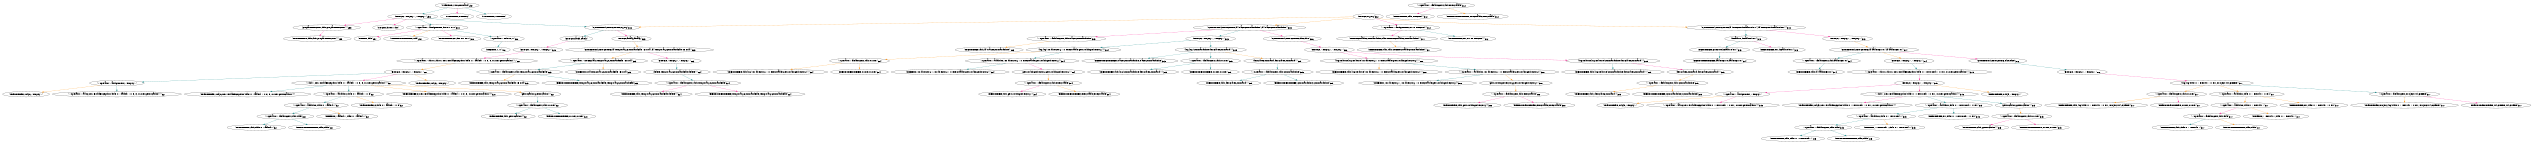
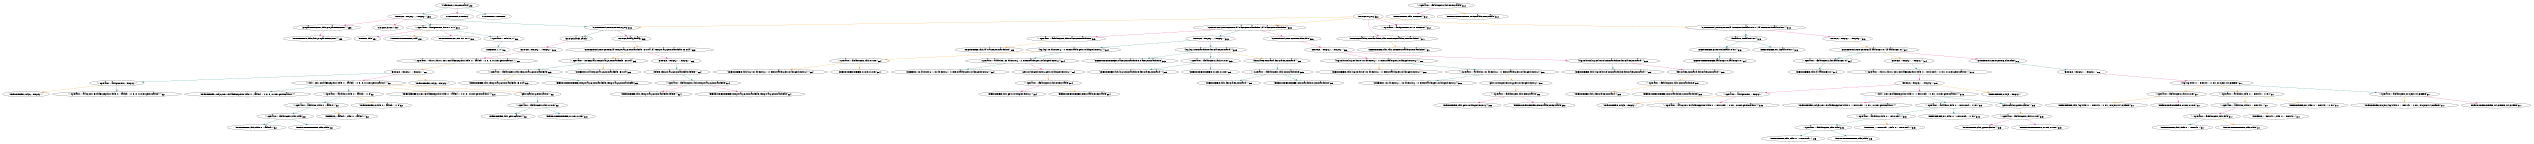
edge "(<operator>.assignment,err = execute())" -> "(setExecutableCommandLine,this.setExecutableCommandLine())": now "(BLOCK,try,try)" -> "(setExecutableCommandLine,this.setExecutableCommandLine())"
node "(IDENTIFIER,err,err = execute())": removed
edge "(isFailure,isFailure(err))" -> "(IDENTIFIER,err,isFailure(err))": color deeppink -> teal
